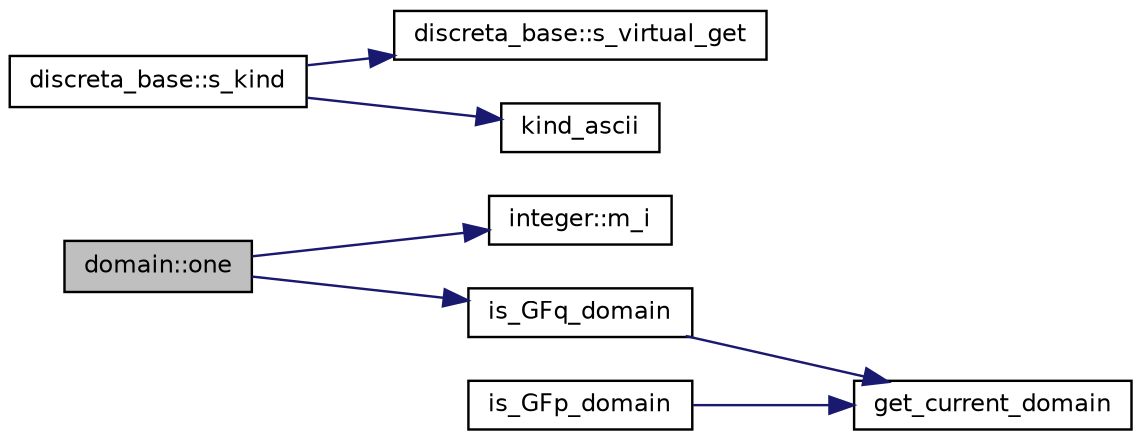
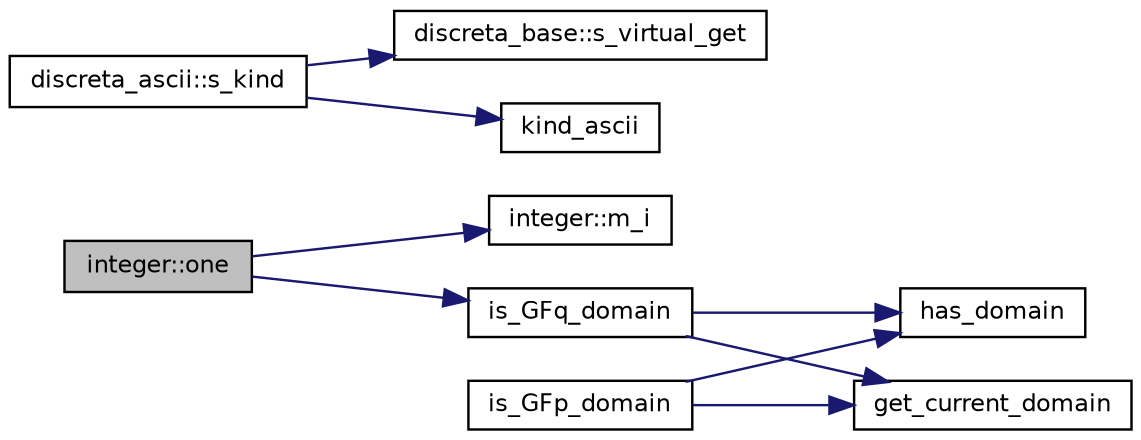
node "discreta_base::s_kind": label "discreta_base::s_kind" -> "discreta_ascii::s_kind"
node "domain::one": label "domain::one" -> "integer::one"
node "has_domain": added
